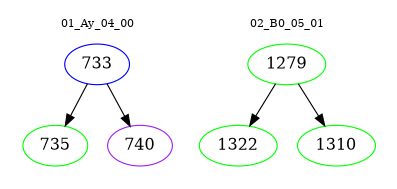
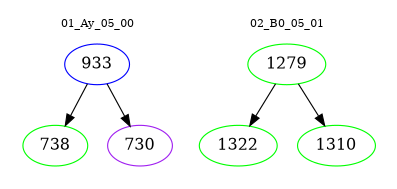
cluster "01_Ay_04_00": label "01_Ay_04_00" -> "01_Ay_05_00"
node "733": label "733" -> "933"
node "735": label "735" -> "738"
node "740": label "740" -> "730"
